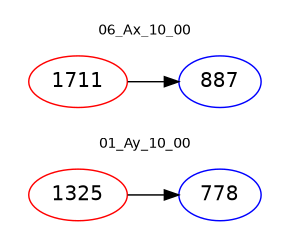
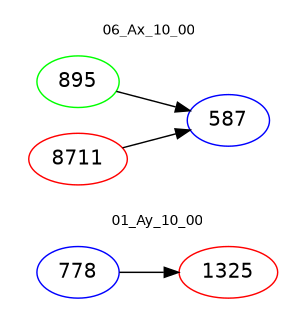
node "895": added
node "1711": label "1711" -> "8711"
node "887": label "887" -> "587"
edge "1325" -> "778": reversed
